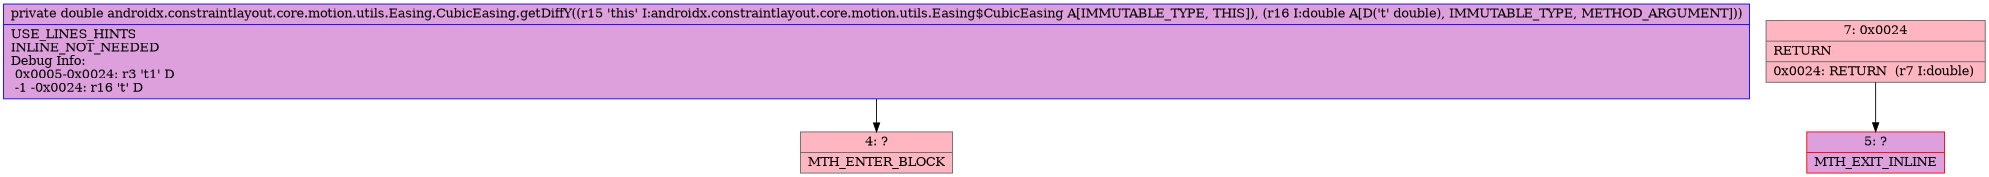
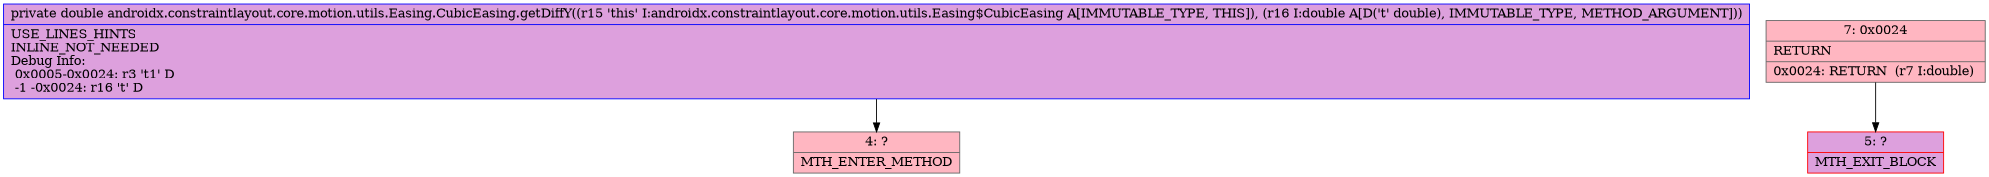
node "4: ?": text "MTH_ENTER_BLOCK" -> "MTH_ENTER_METHOD"
node "5: ?": text "MTH_EXIT_INLINE" -> "MTH_EXIT_BLOCK"
